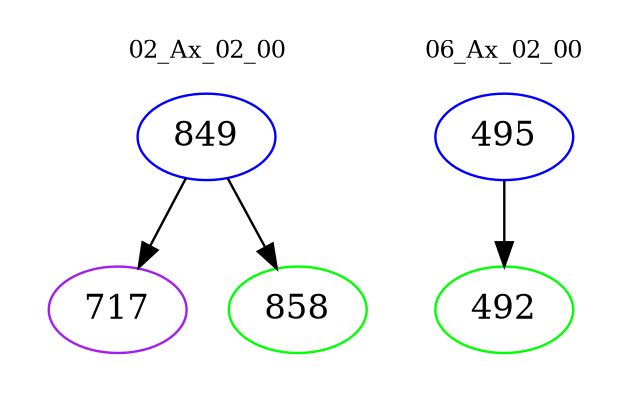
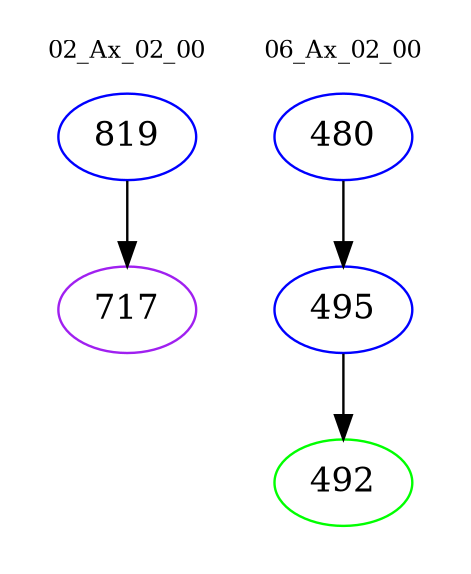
node "849": label "849" -> "819"
node "480": added
node "858": removed
